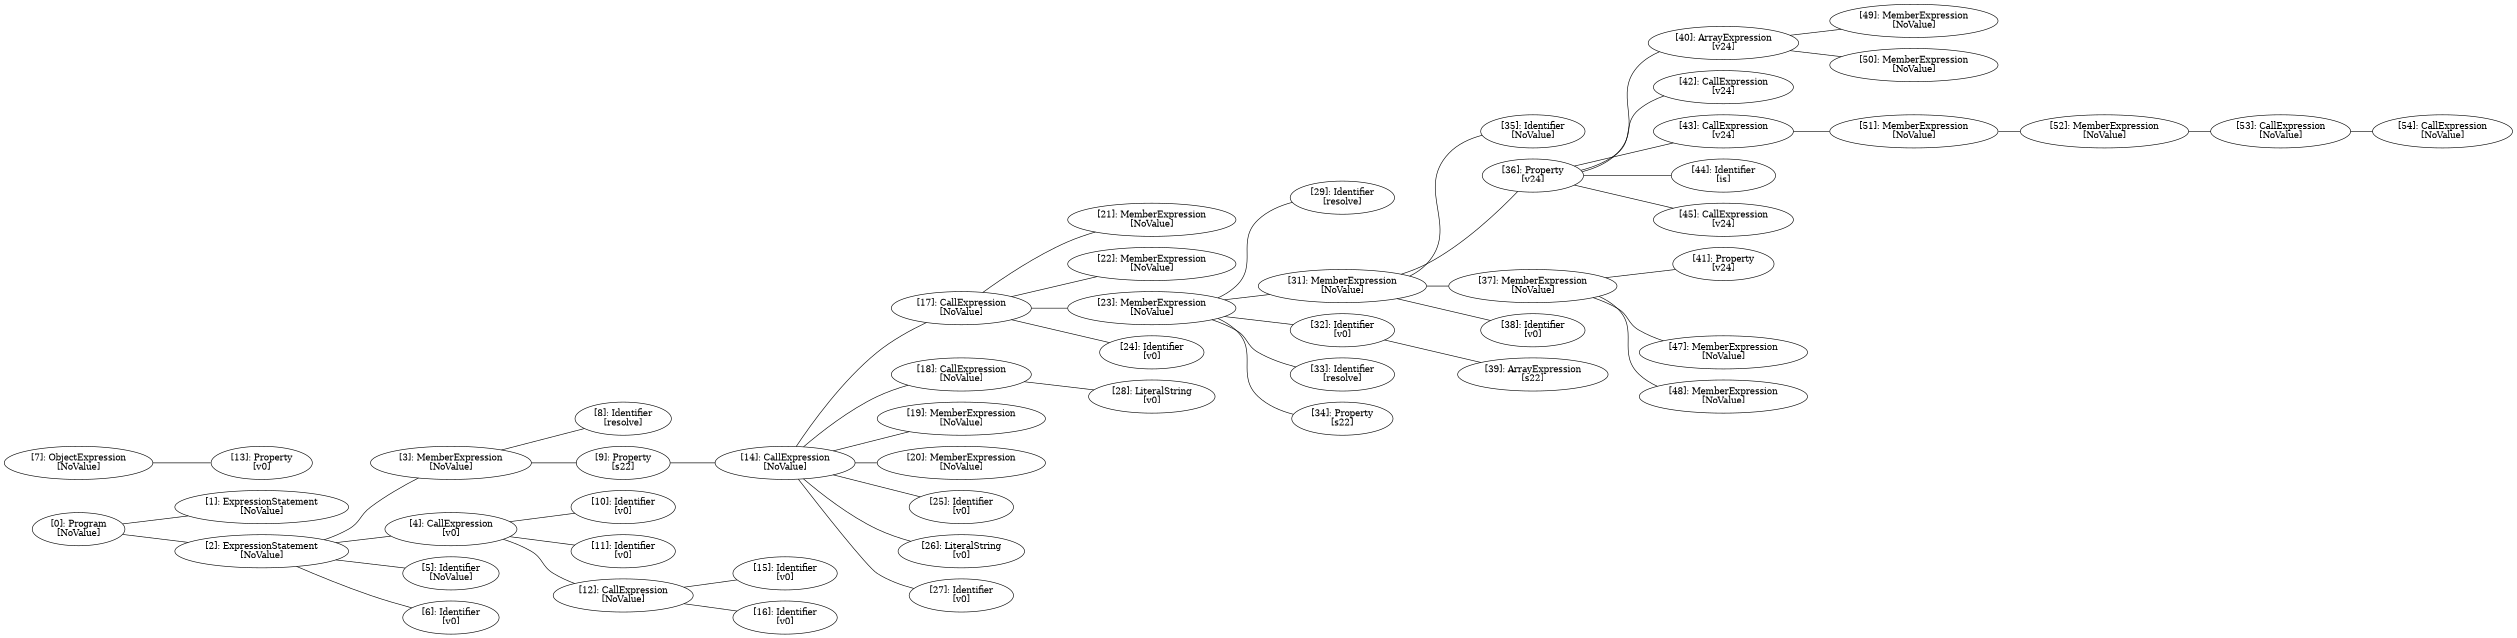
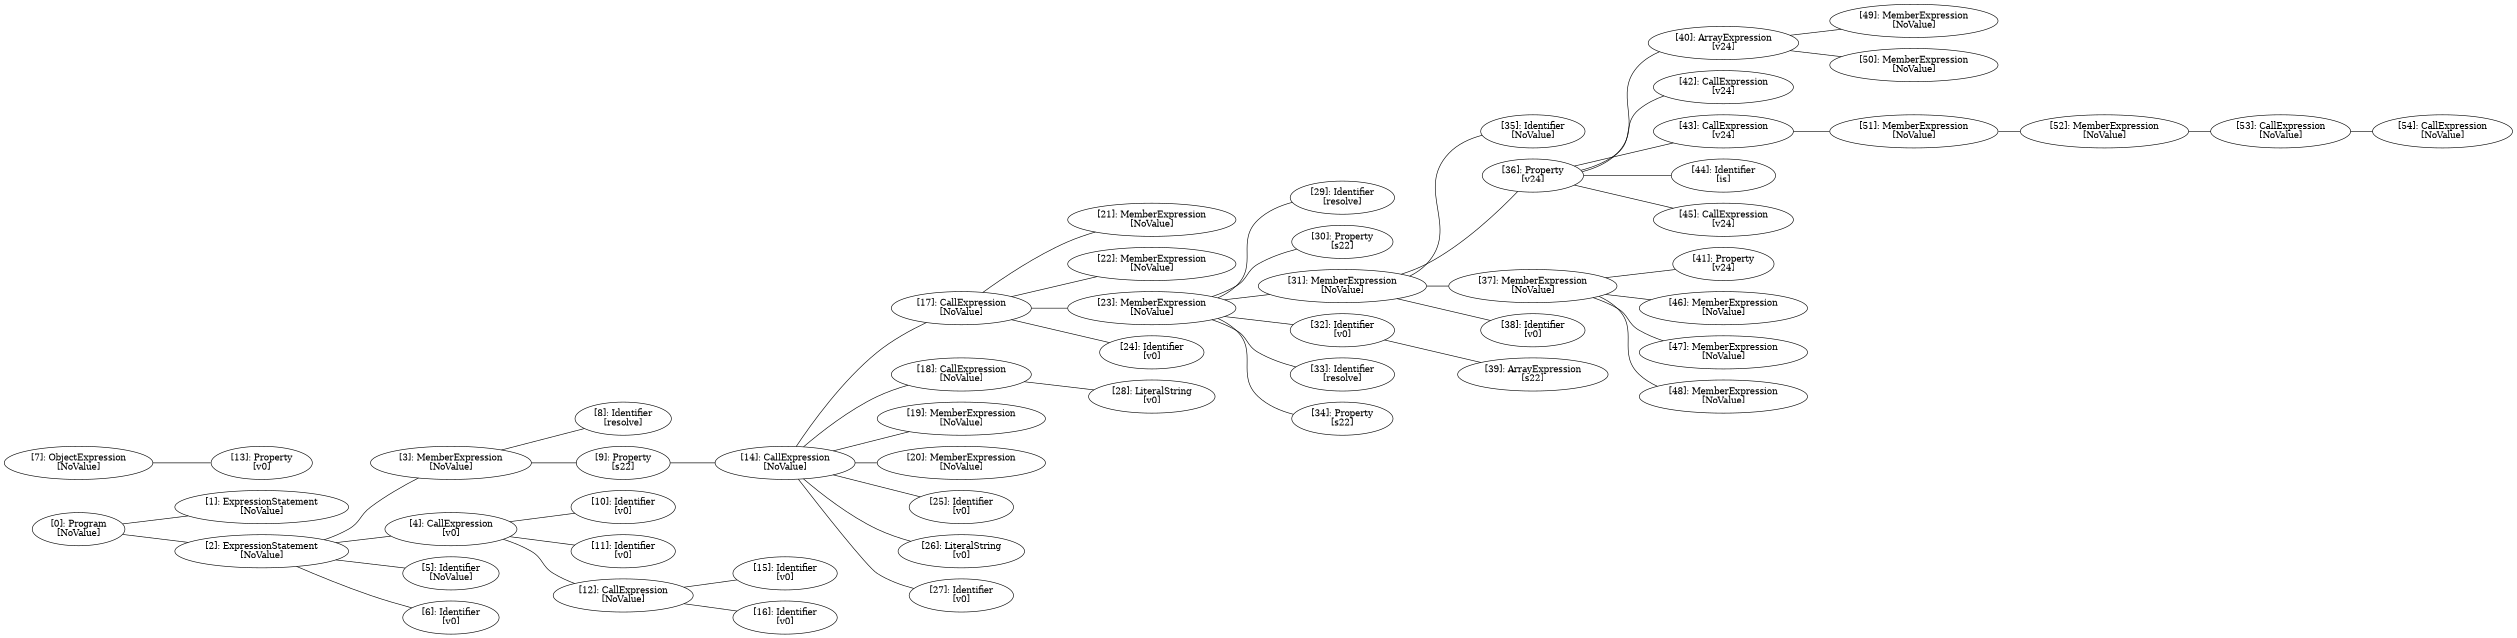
node "[30]: Property [s22]": added
node "[46]: MemberExpression [NoValue]": added
